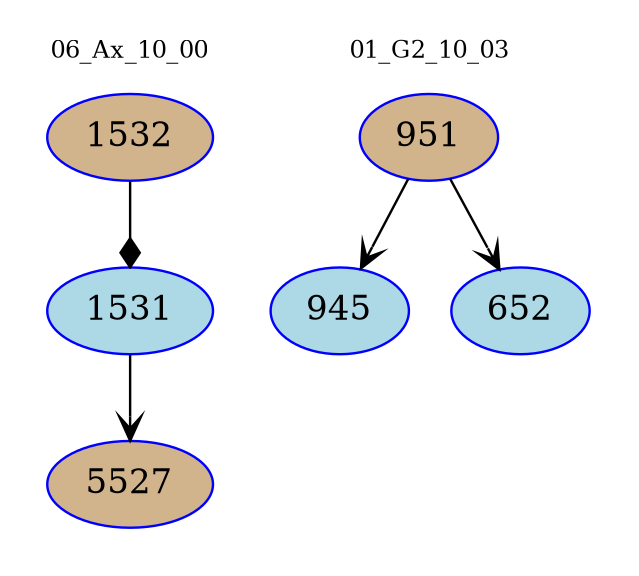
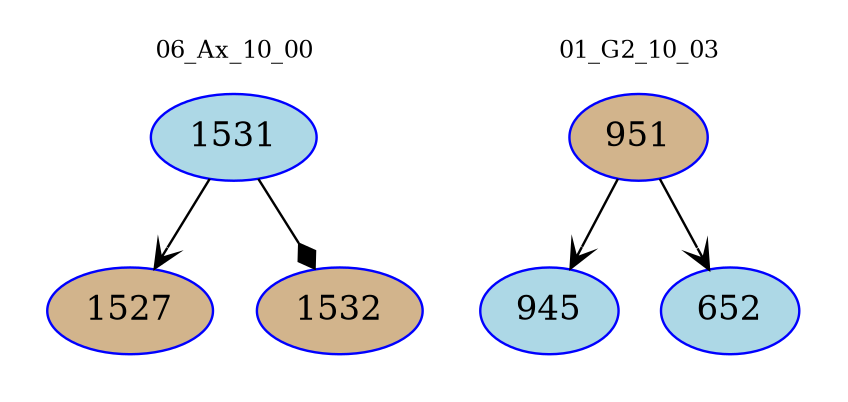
edge "1532" -> "1531": reversed
node "5527": label "5527" -> "1527"
